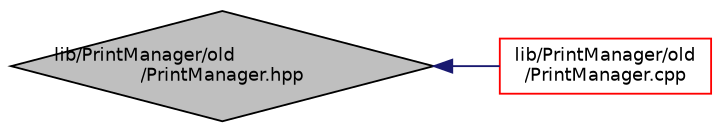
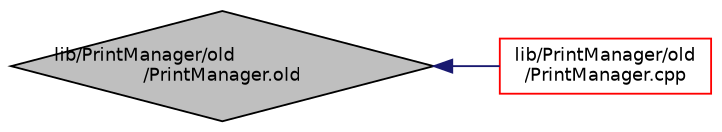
node "lib/PrintManager/old /PrintManager.hpp": label "lib/PrintManager/old /PrintManager.hpp" -> "lib/PrintManager/old /PrintManager.old"
